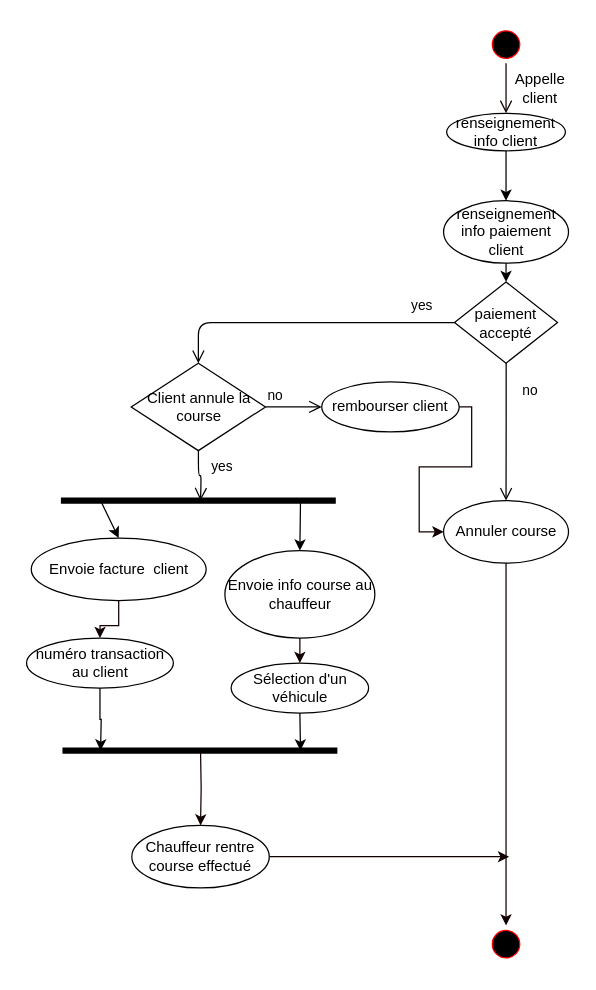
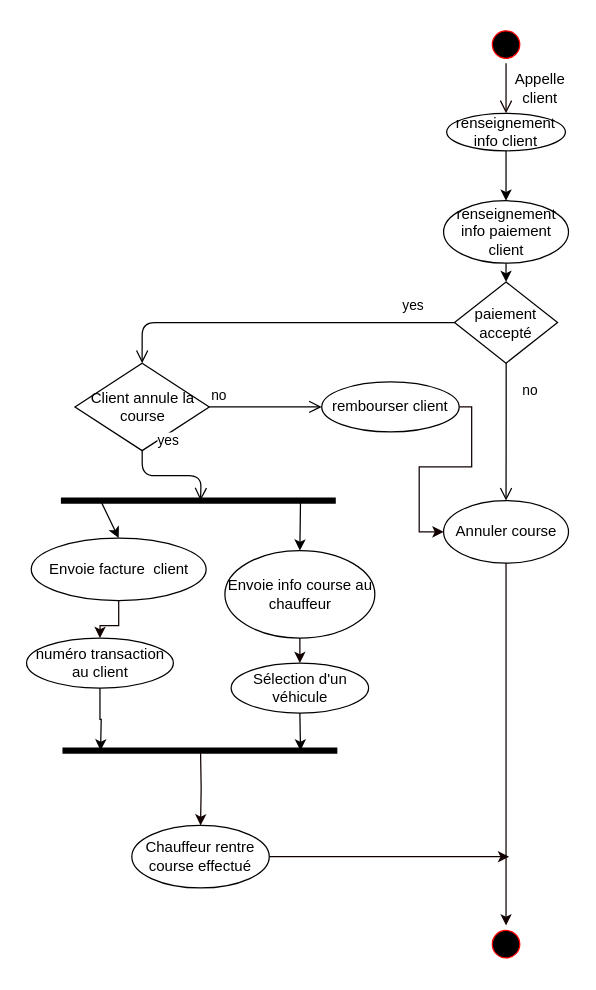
node "Client annule la course": moved (198, 407) -> (142, 407)
